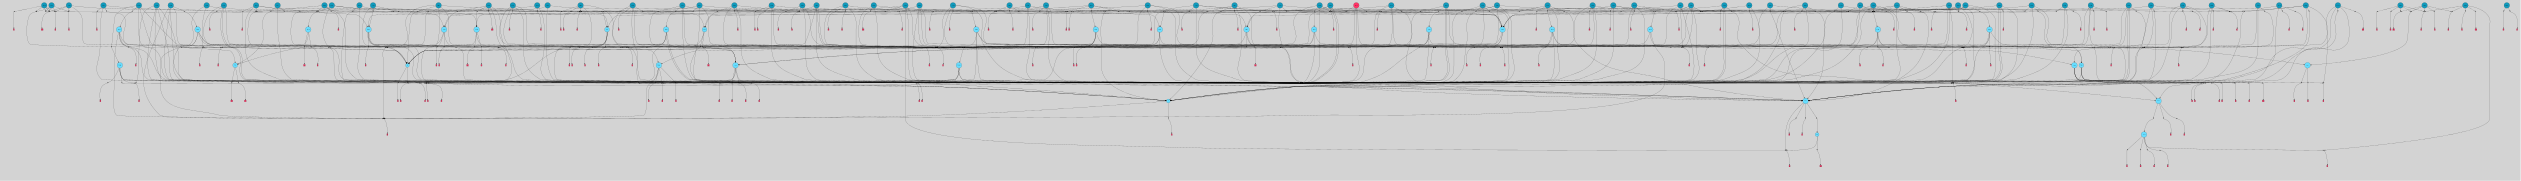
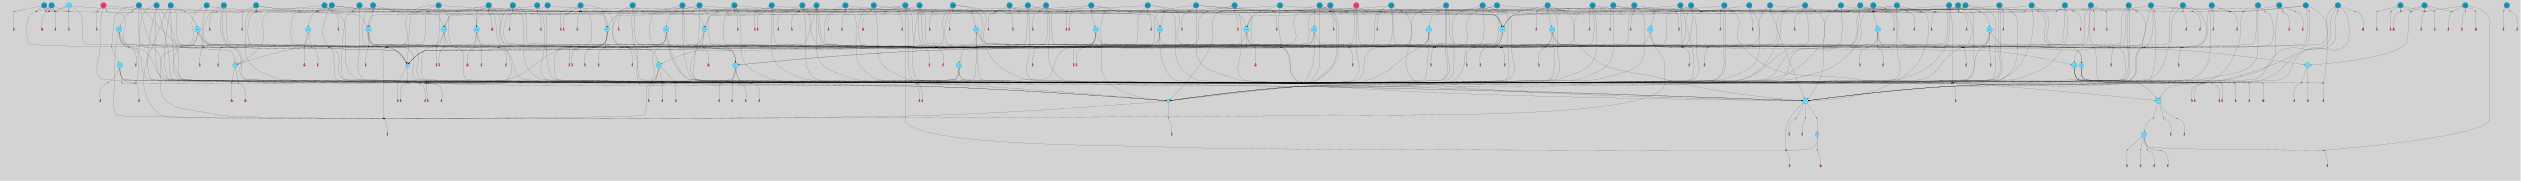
node "T255": fillcolor #1199bb -> #66ddff
node "T707": fillcolor #1199bb -> #ff3366
node "T711": removed
